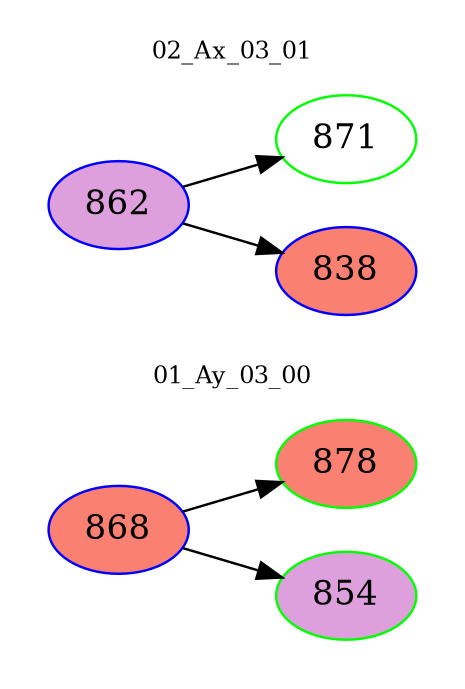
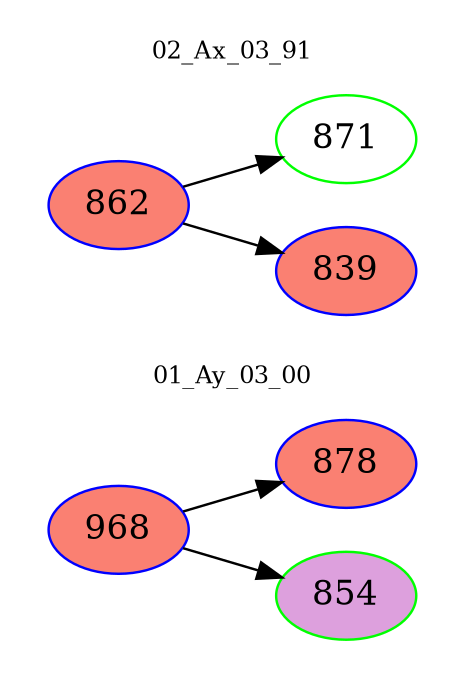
cluster "02_Ax_03_01": label "02_Ax_03_01" -> "02_Ax_03_91"
node "862": fillcolor plum -> salmon
node "838": label "838" -> "839"
node "878": color green -> blue
node "868": label "868" -> "968"
